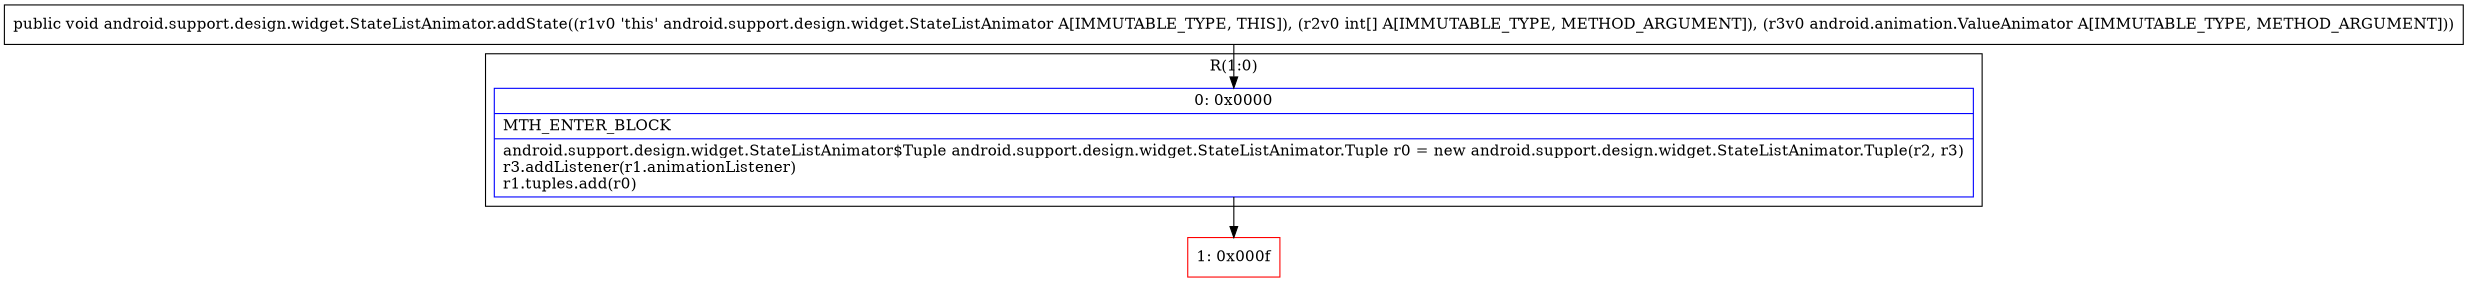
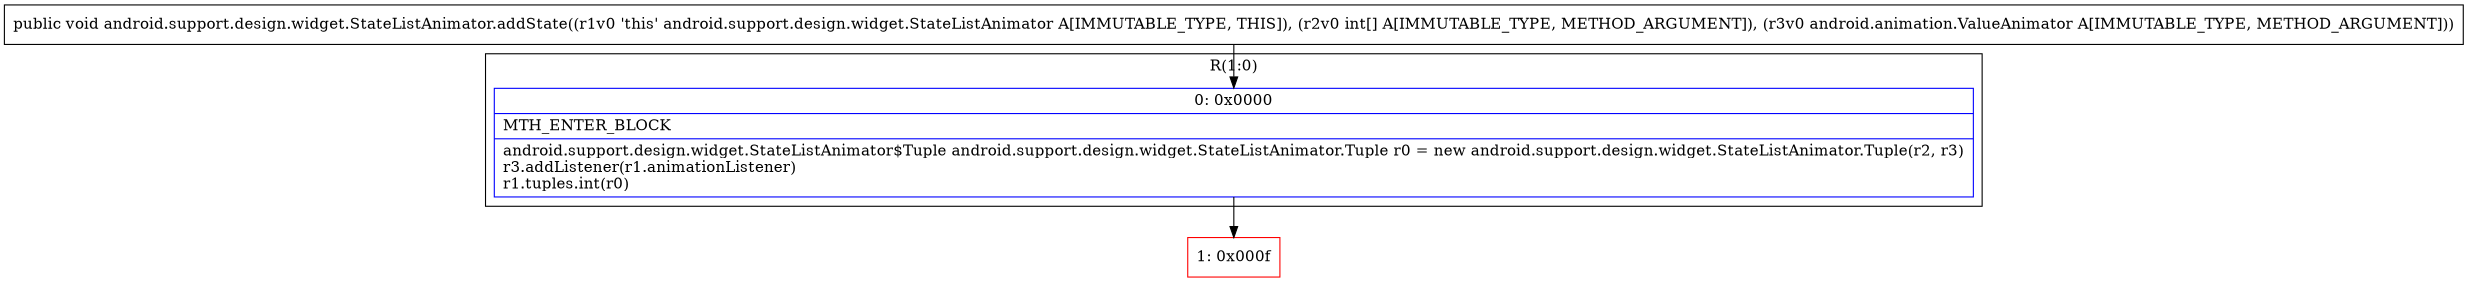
node "0: 0x0000": text "r1.tuples.add(r0)" -> "r1.tuples.int(r0)"
